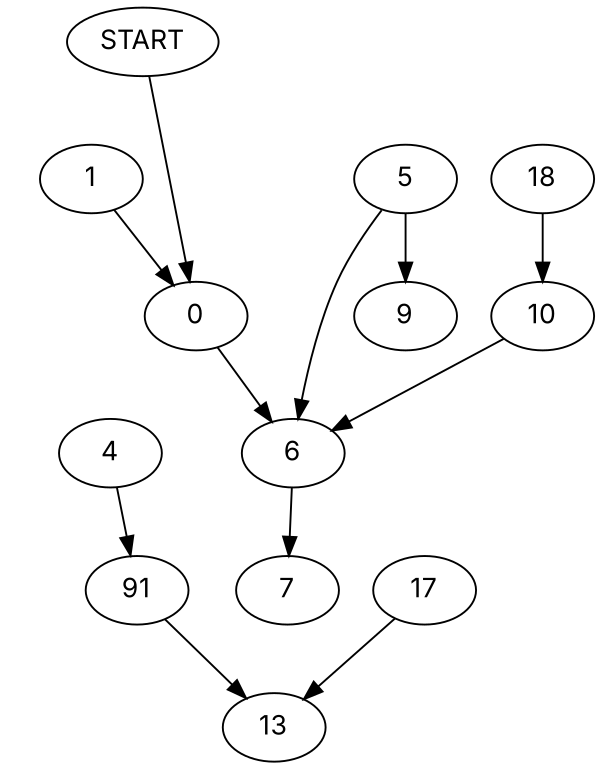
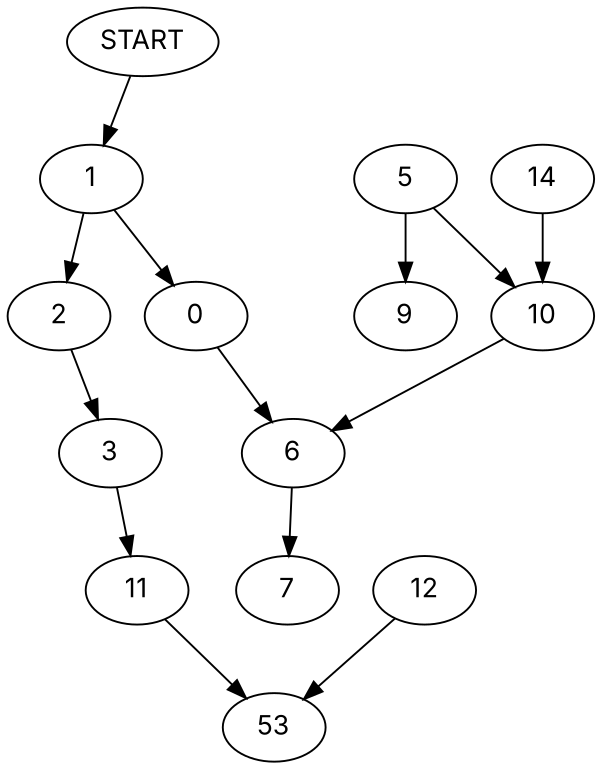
edge "START" -> "0": now "START" -> "1"
node "18": label "18" -> "14"
edge "5" -> "6": now "5" -> "10"
node "2": added
node "4": label "4" -> "3"
node "91": label "91" -> "11"
node "17": label "17" -> "12"
node "13": label "13" -> "53"
